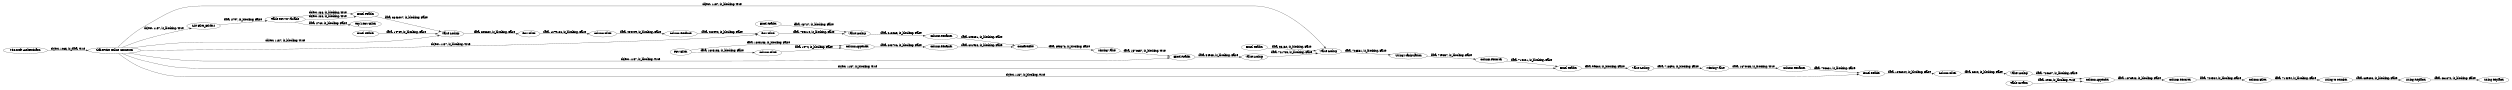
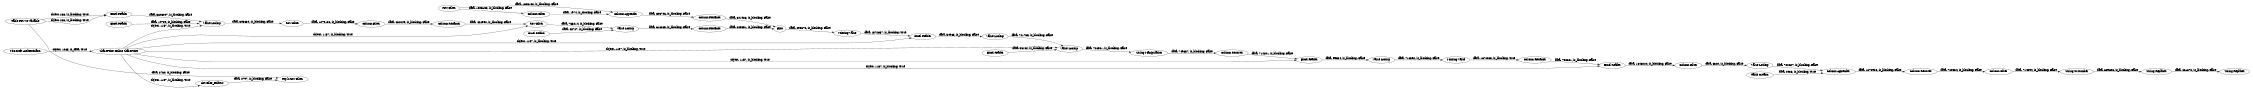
edge "List Files_Folders" -> "Table Row to Variable": now "List Files_Folders" -> "Top k Row Filter"
node "Concatenate": label "Concatenate" -> "Files"
node "SharePoint Online Connector": label "SharePoint Online Connector" -> "SharePoint Online SharePoint"
